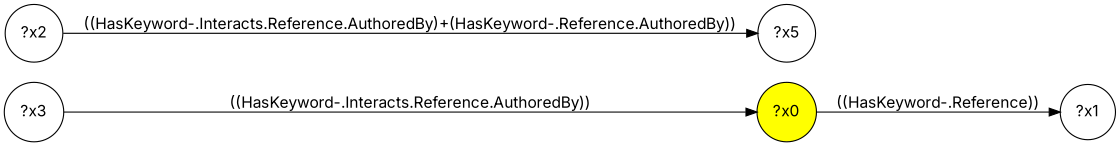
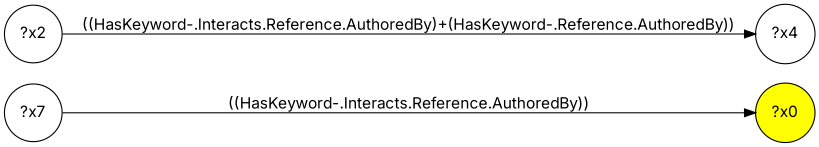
node "?x5": label "?x5" -> "?x4"
node "?x3": label "?x3" -> "?x7"
node "?x1": removed
